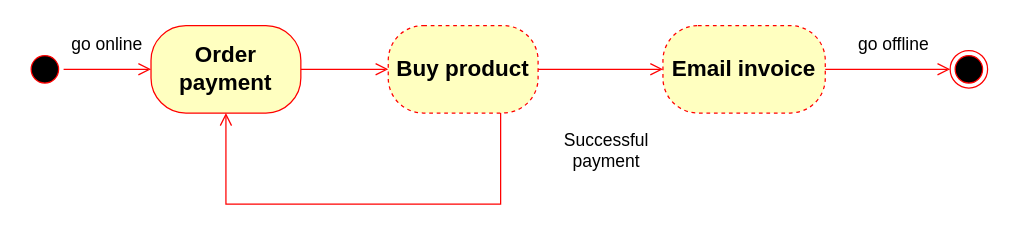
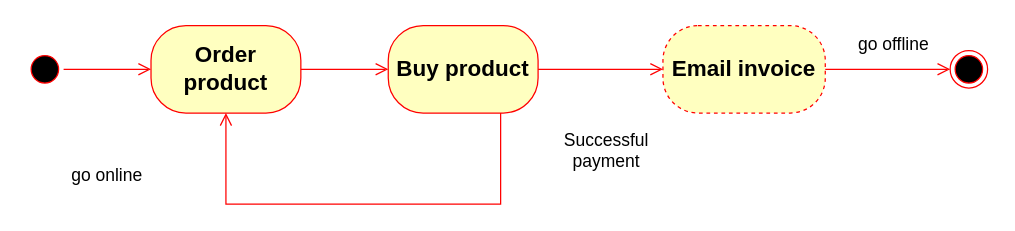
node "go online": moved (107, 44) -> (107, 176)
node "Order payment": label "Order payment" -> "Order product"
node "Buy product": style dashed -> solid
